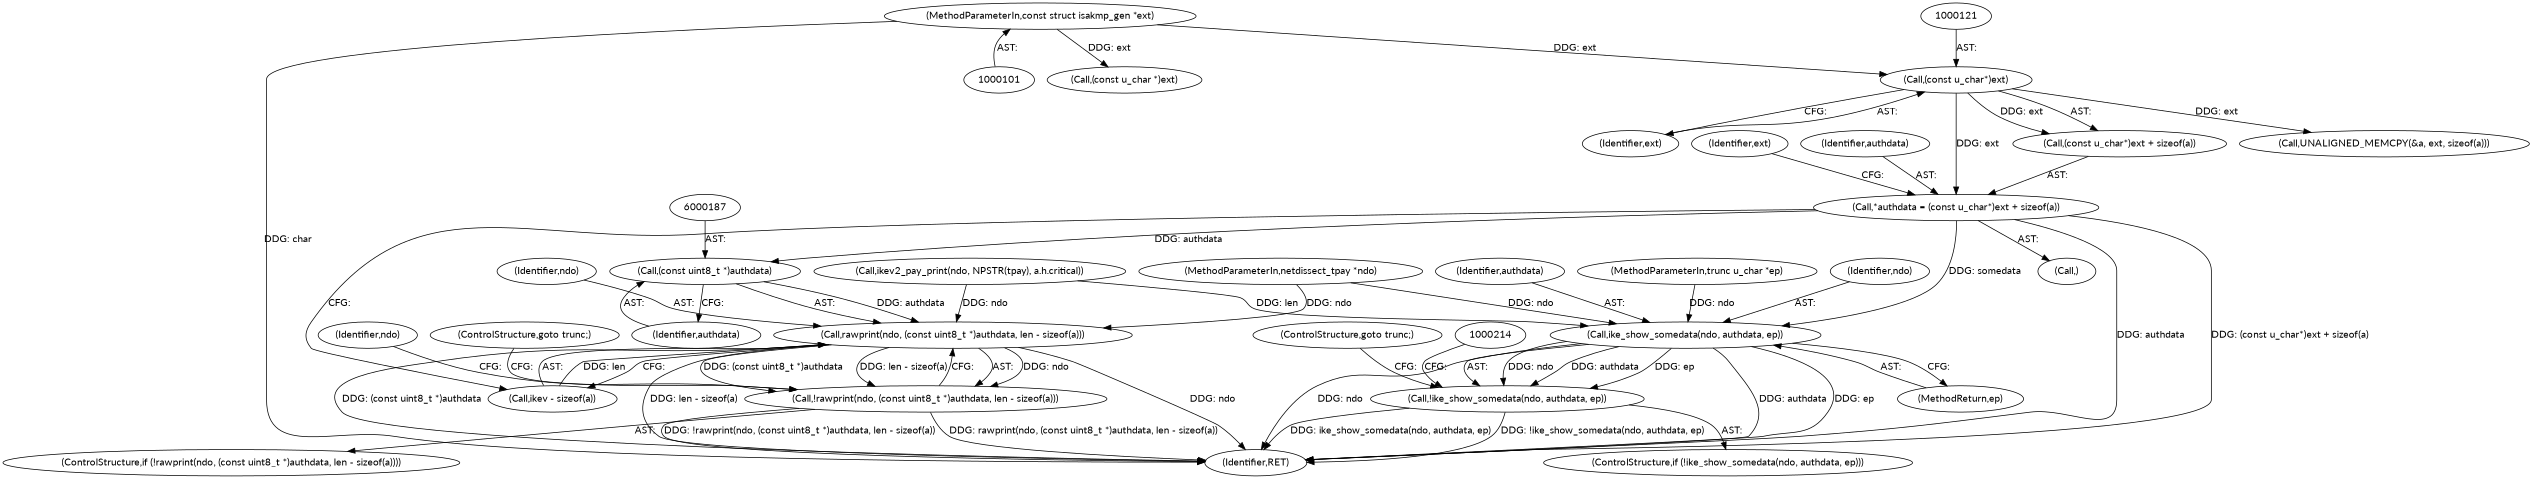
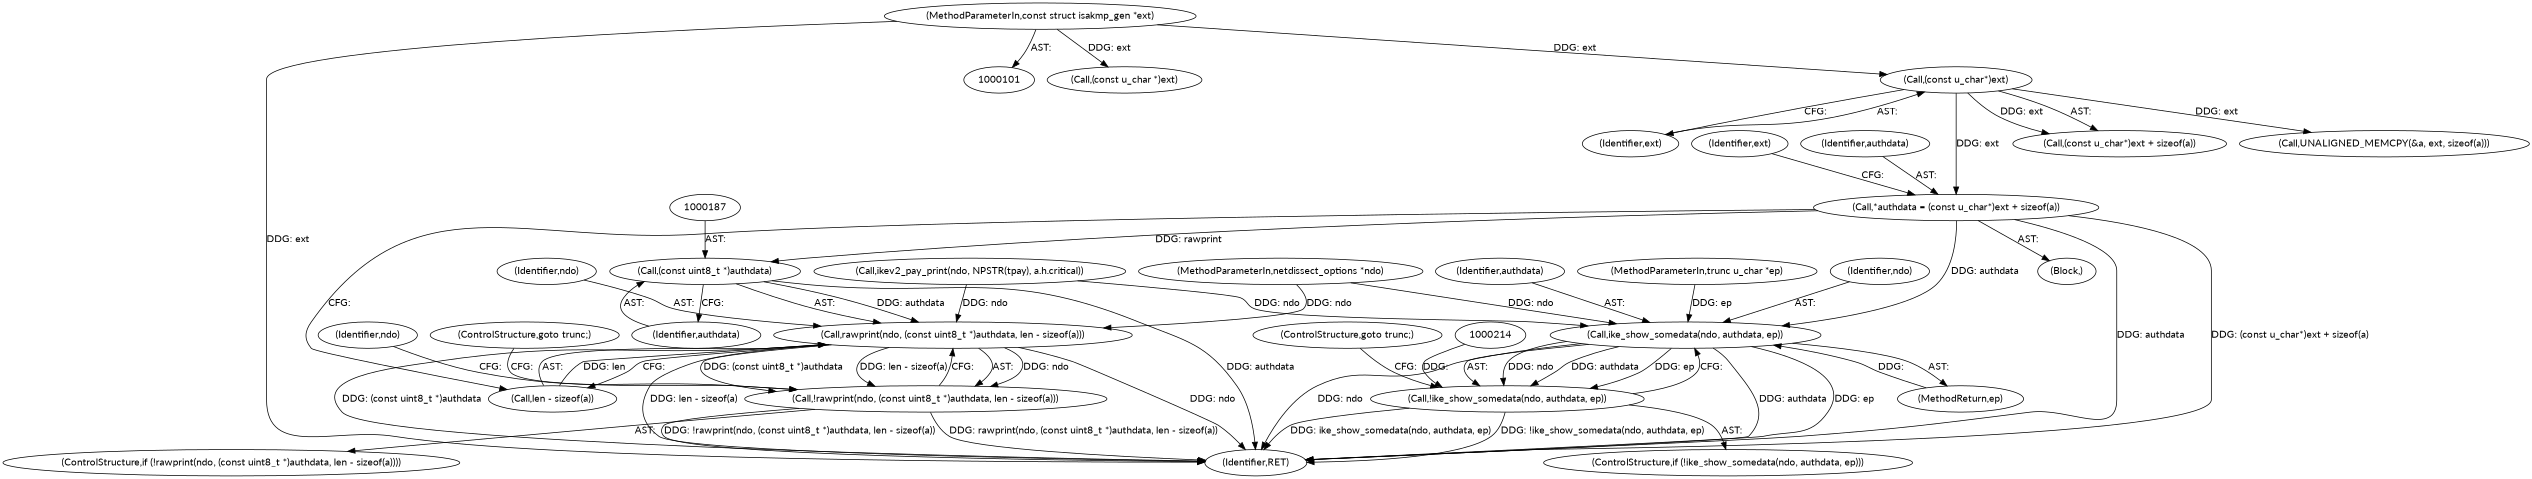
node "1000121": removed
edge "1000101" -> "(MethodParameterIn,const struct isakmp_gen *ext)": reversed
edge "(Call,(const u_char*)ext + sizeof(a))" -> "(Call,*authdata = (const u_char*)ext + sizeof(a))": removed, label "AST:"
node "6000187": label "6000187" -> "1000187"
edge "(MethodParameterIn,const struct isakmp_gen *ext)" -> "(Identifier,RET)": label "DDG: char" -> "DDG: ext"
edge "(Call,*authdata = (const u_char*)ext + sizeof(a))" -> "(Call,(const uint8_t *)authdata)": label "DDG: authdata" -> "DDG: rawprint"
node "(MethodParameterIn,netdissect_tpay *ndo)": label "(MethodParameterIn,netdissect_tpay *ndo)" -> "(MethodParameterIn,netdissect_options *ndo)"
edge "(Call,*authdata = (const u_char*)ext + sizeof(a))" -> "(Call,ike_show_somedata(ndo, authdata, ep))": label "DDG: somedata" -> "DDG: authdata"
node "(Call,)": label "(Call,)" -> "(Block,)"
edge "(Call,(const uint8_t *)authdata)" -> "(Identifier,RET)": added, label "DDG: authdata"
edge "(Call,ikev2_pay_print(ndo, NPSTR(tpay), a.h.critical))" -> "(Call,ike_show_somedata(ndo, authdata, ep))": label "DDG: len" -> "DDG: ndo"
edge "(MethodParameterIn,trunc u_char *ep)" -> "(Call,ike_show_somedata(ndo, authdata, ep))": label "DDG: ndo" -> "DDG: ep"
edge "1000214" -> "(Call,!ike_show_somedata(ndo, authdata, ep))": label "CFG: " -> "DDG: "
edge "(MethodReturn,ep)" -> "(Call,ike_show_somedata(ndo, authdata, ep))": label "AST: " -> "DDG: "
edge "(Call,ike_show_somedata(ndo, authdata, ep))" -> "(MethodReturn,ep)": label "CFG: " -> "AST: "
edge "(Call,!ike_show_somedata(ndo, authdata, ep))" -> "(Call,ike_show_somedata(ndo, authdata, ep))": added, label "CFG:"
node "(Call,ikev - sizeof(a))": label "(Call,ikev - sizeof(a))" -> "(Call,len - sizeof(a))"
